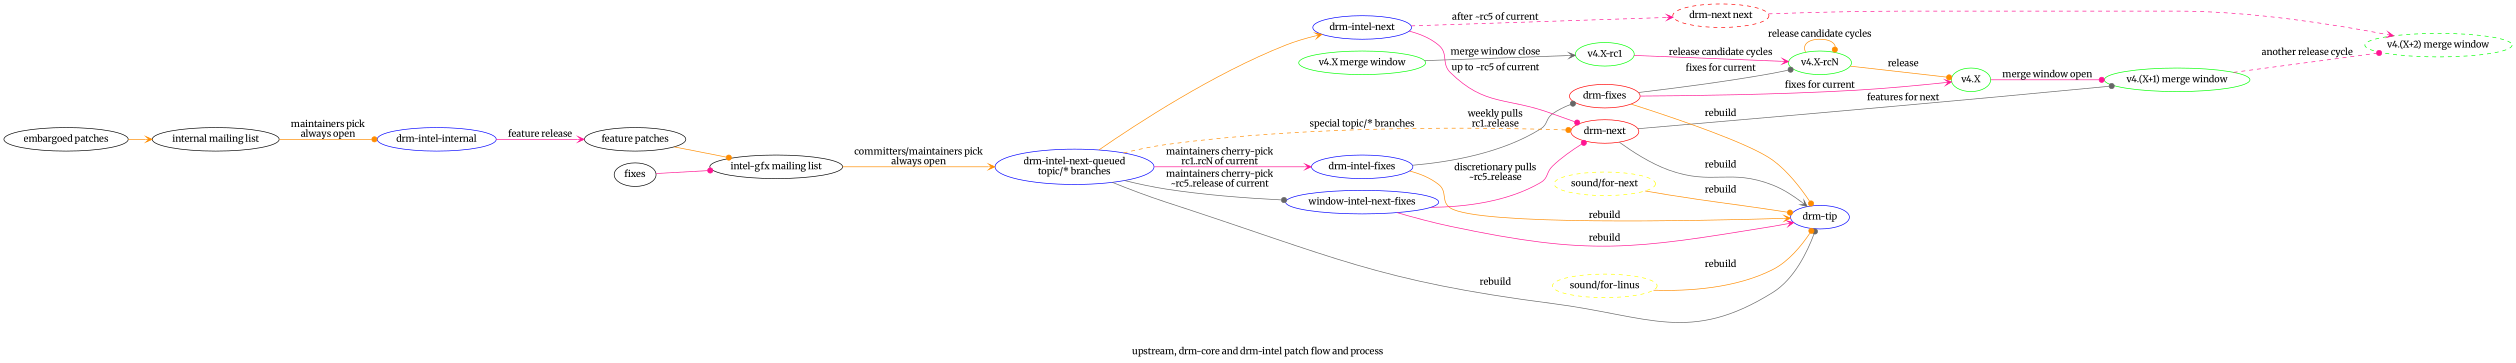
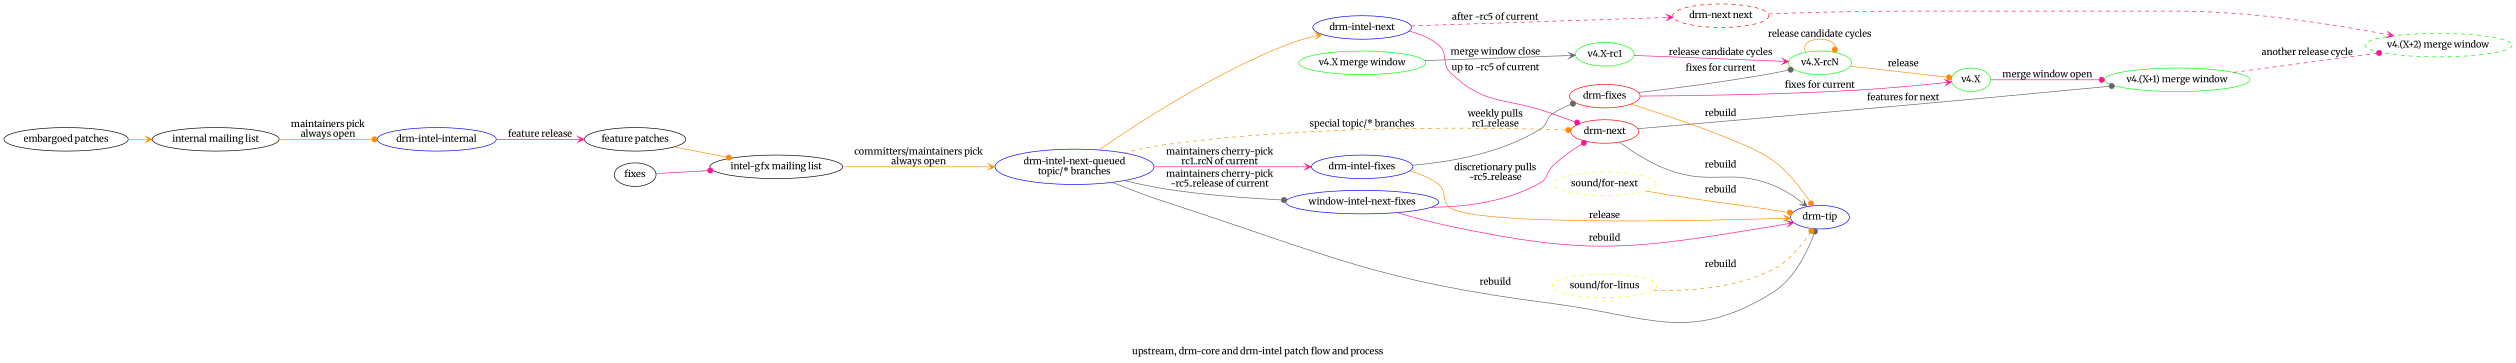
edge "drm-intel-fixes" -> "drm-tip": label "rebuild" -> "release"
edge "sound/for-linus" -> "drm-tip": style solid -> dashed
